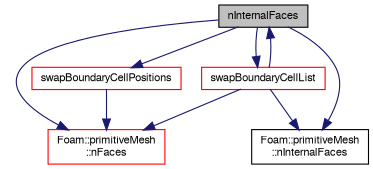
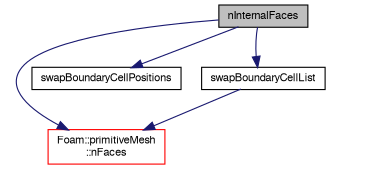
edge "swapBoundaryCellList" -> "nInternalFaces": removed
node "swapBoundaryCellPositions": color red -> black
node "swapBoundaryCellList": color red -> black
edge "swapBoundaryCellPositions" -> "Foam::primitiveMesh ::nFaces": removed
node "Foam::primitiveMesh ::nInternalFaces": removed
